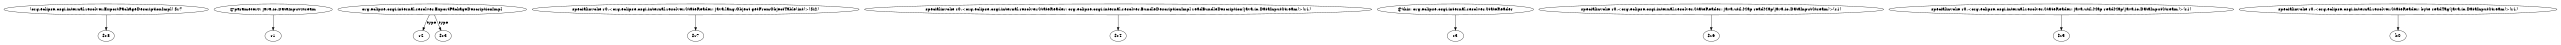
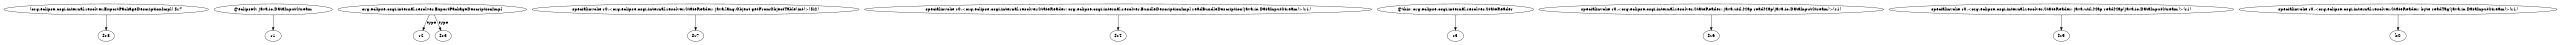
node "@parameter0: java.io.DataInputStream": label "@parameter0: java.io.DataInputStream" -> "@eclipse0: java.io.DataInputStream"
